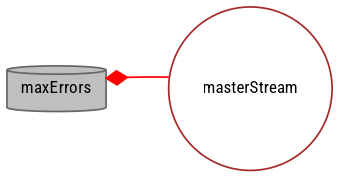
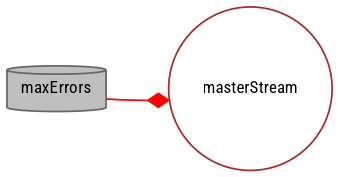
edge "masterStream" -> "maxErrors": reversed
